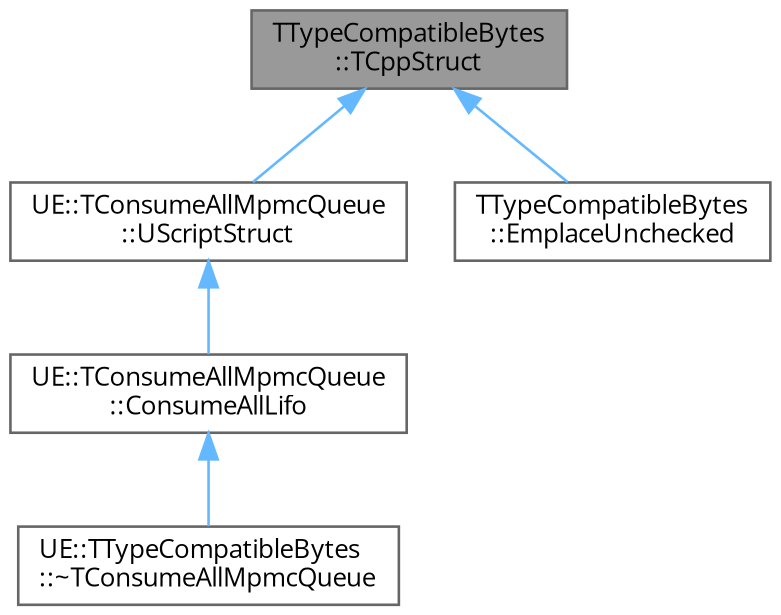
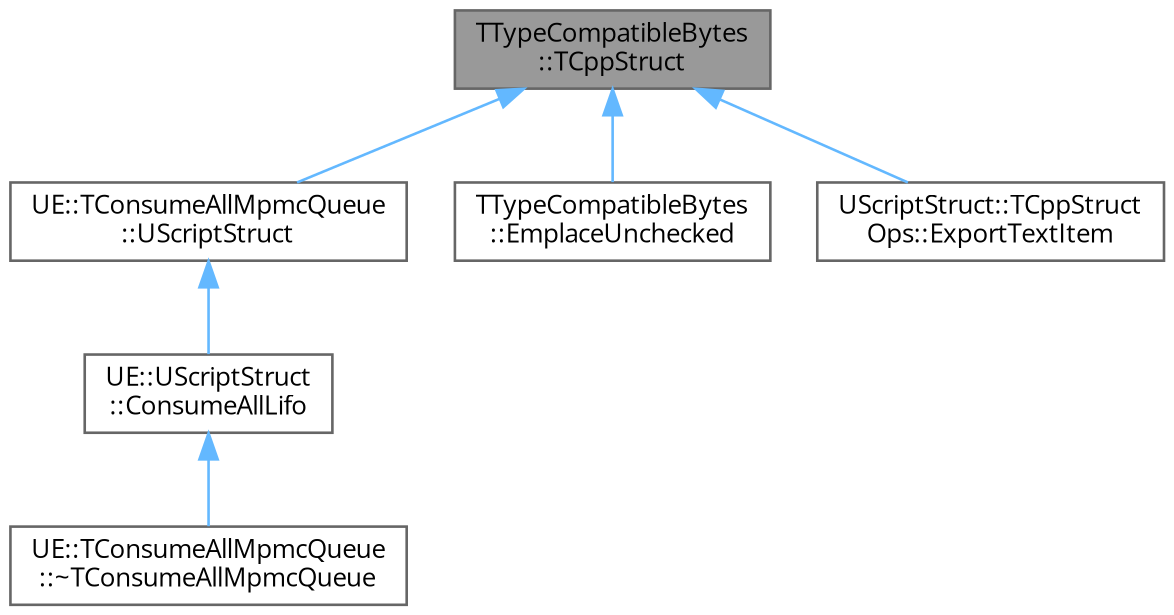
node "UScriptStruct::TCppStruct Ops::ExportTextItem": added
node "UE::TConsumeAllMpmcQueue ::ConsumeAllLifo": label "UE::TConsumeAllMpmcQueue ::ConsumeAllLifo" -> "UE::UScriptStruct ::ConsumeAllLifo"
node "UE::TTypeCompatibleBytes ::~TConsumeAllMpmcQueue": label "UE::TTypeCompatibleBytes ::~TConsumeAllMpmcQueue" -> "UE::TConsumeAllMpmcQueue ::~TConsumeAllMpmcQueue"
